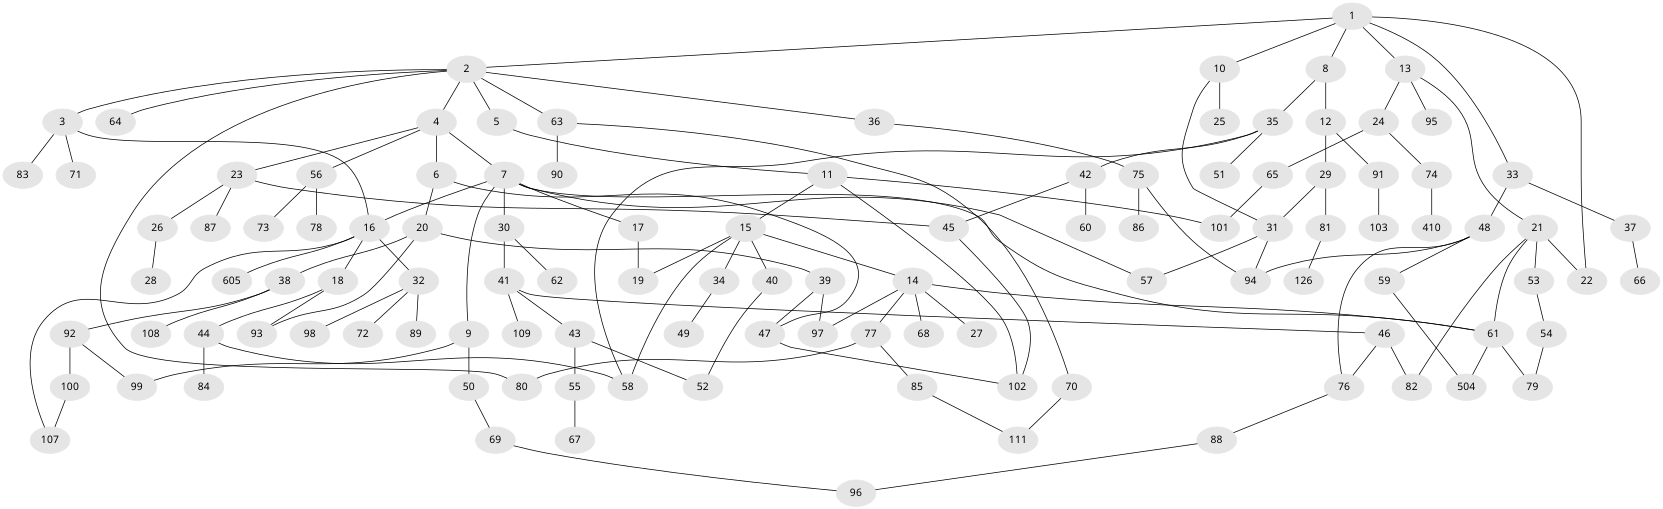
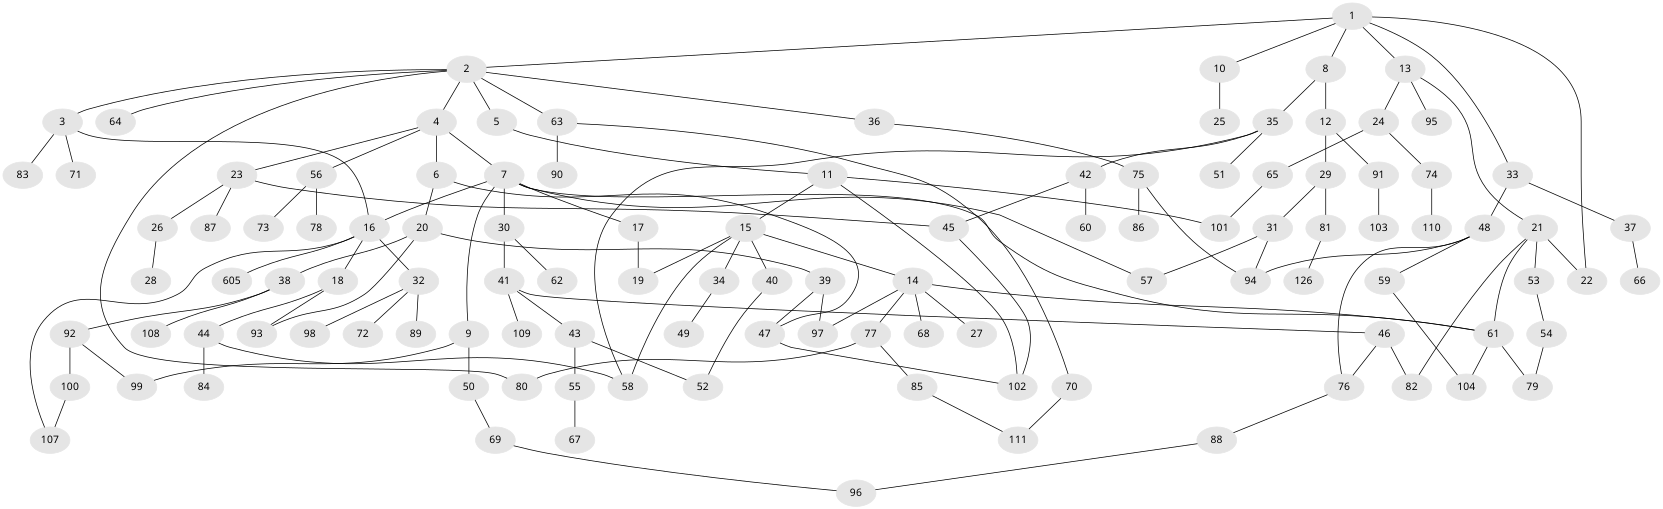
edge "10" -- "31": removed
node "410": label "410" -> "110"
node "504": label "504" -> "104"
